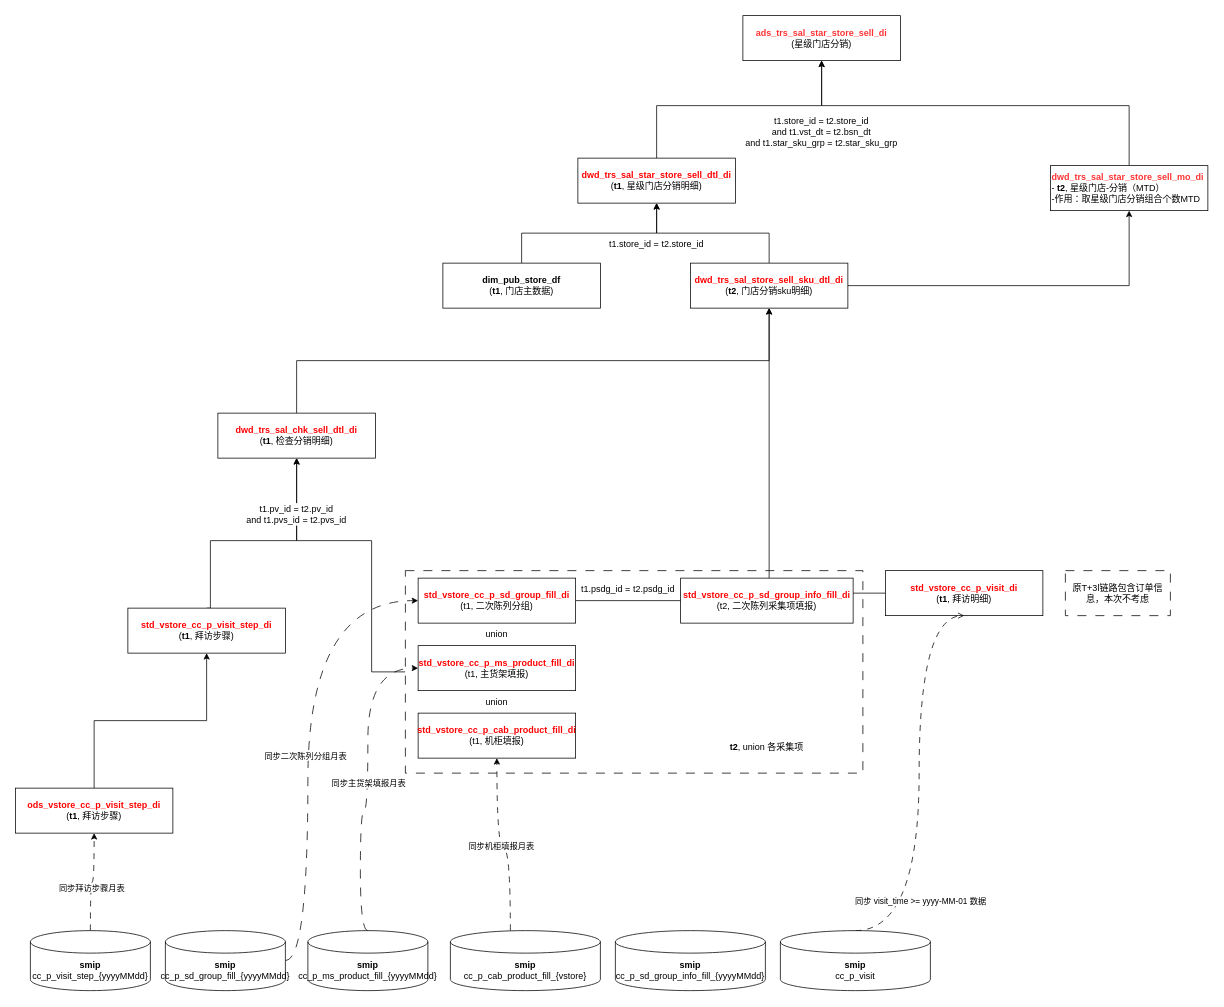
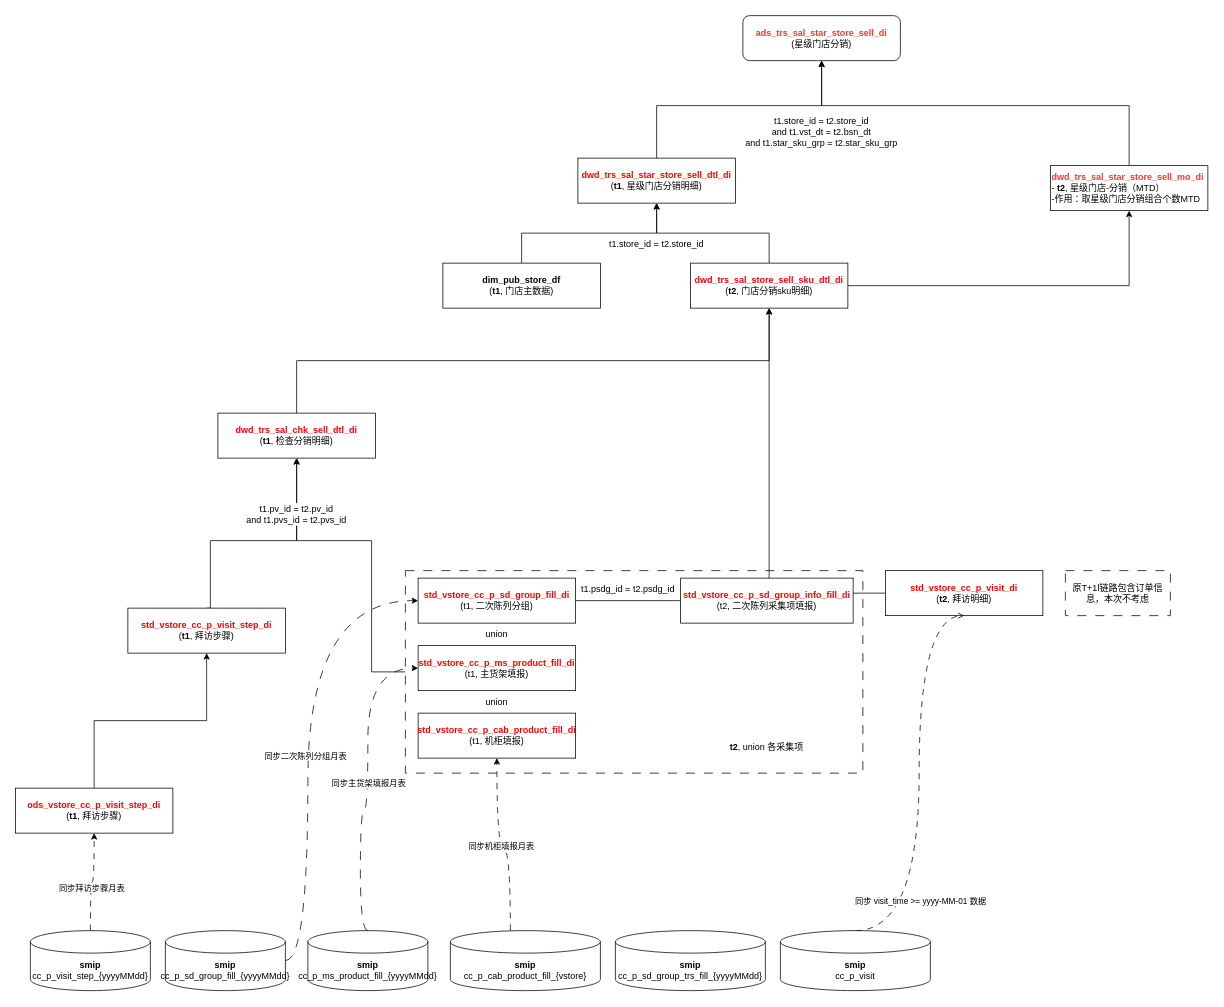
node "ads_trs_sal_star_store_sell_di (星级门店分销)": shape rectangle -> rounded rectangle
node "std_vstore_cc_p_visit_di (t1, 拜访明细)": label "std_vstore_cc_p_visit_di (t1, 拜访明细)" -> "std_vstore_cc_p_visit_di (t2, 拜访明细)"
node "原T+3l链路包含订单信息，本次不考虑": label "原T+3l链路包含订单信息，本次不考虑" -> "原T+1l链路包含订单信息，本次不考虑"
node "smip cc_p_sd_group_info_fill_{yyyyMMdd}": label "smip cc_p_sd_group_info_fill_{yyyyMMdd}" -> "smip cc_p_sd_group_trs_fill_{yyyyMMdd}"
